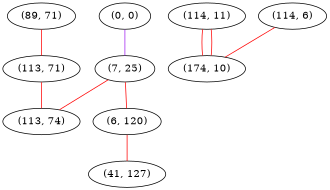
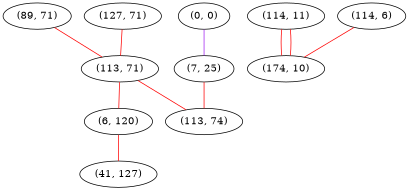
node "(127, 71)": added
edge "(7, 25)" -- "(6, 120)": now "(113, 71)" -- "(6, 120)"
